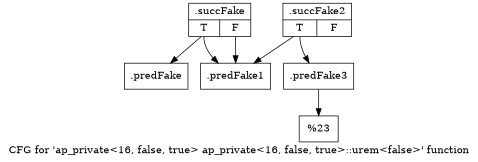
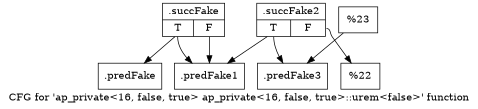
node "%22": added
edge ".predFake3" -> "%23": reversed
